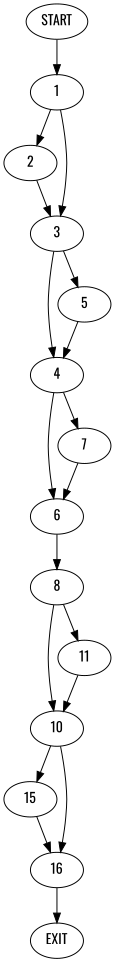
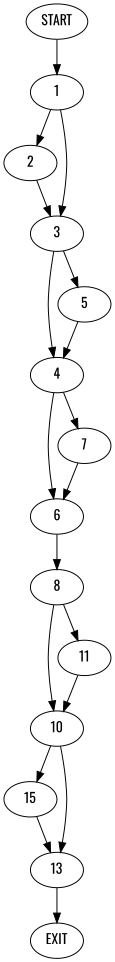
node "16": label "16" -> "13"
